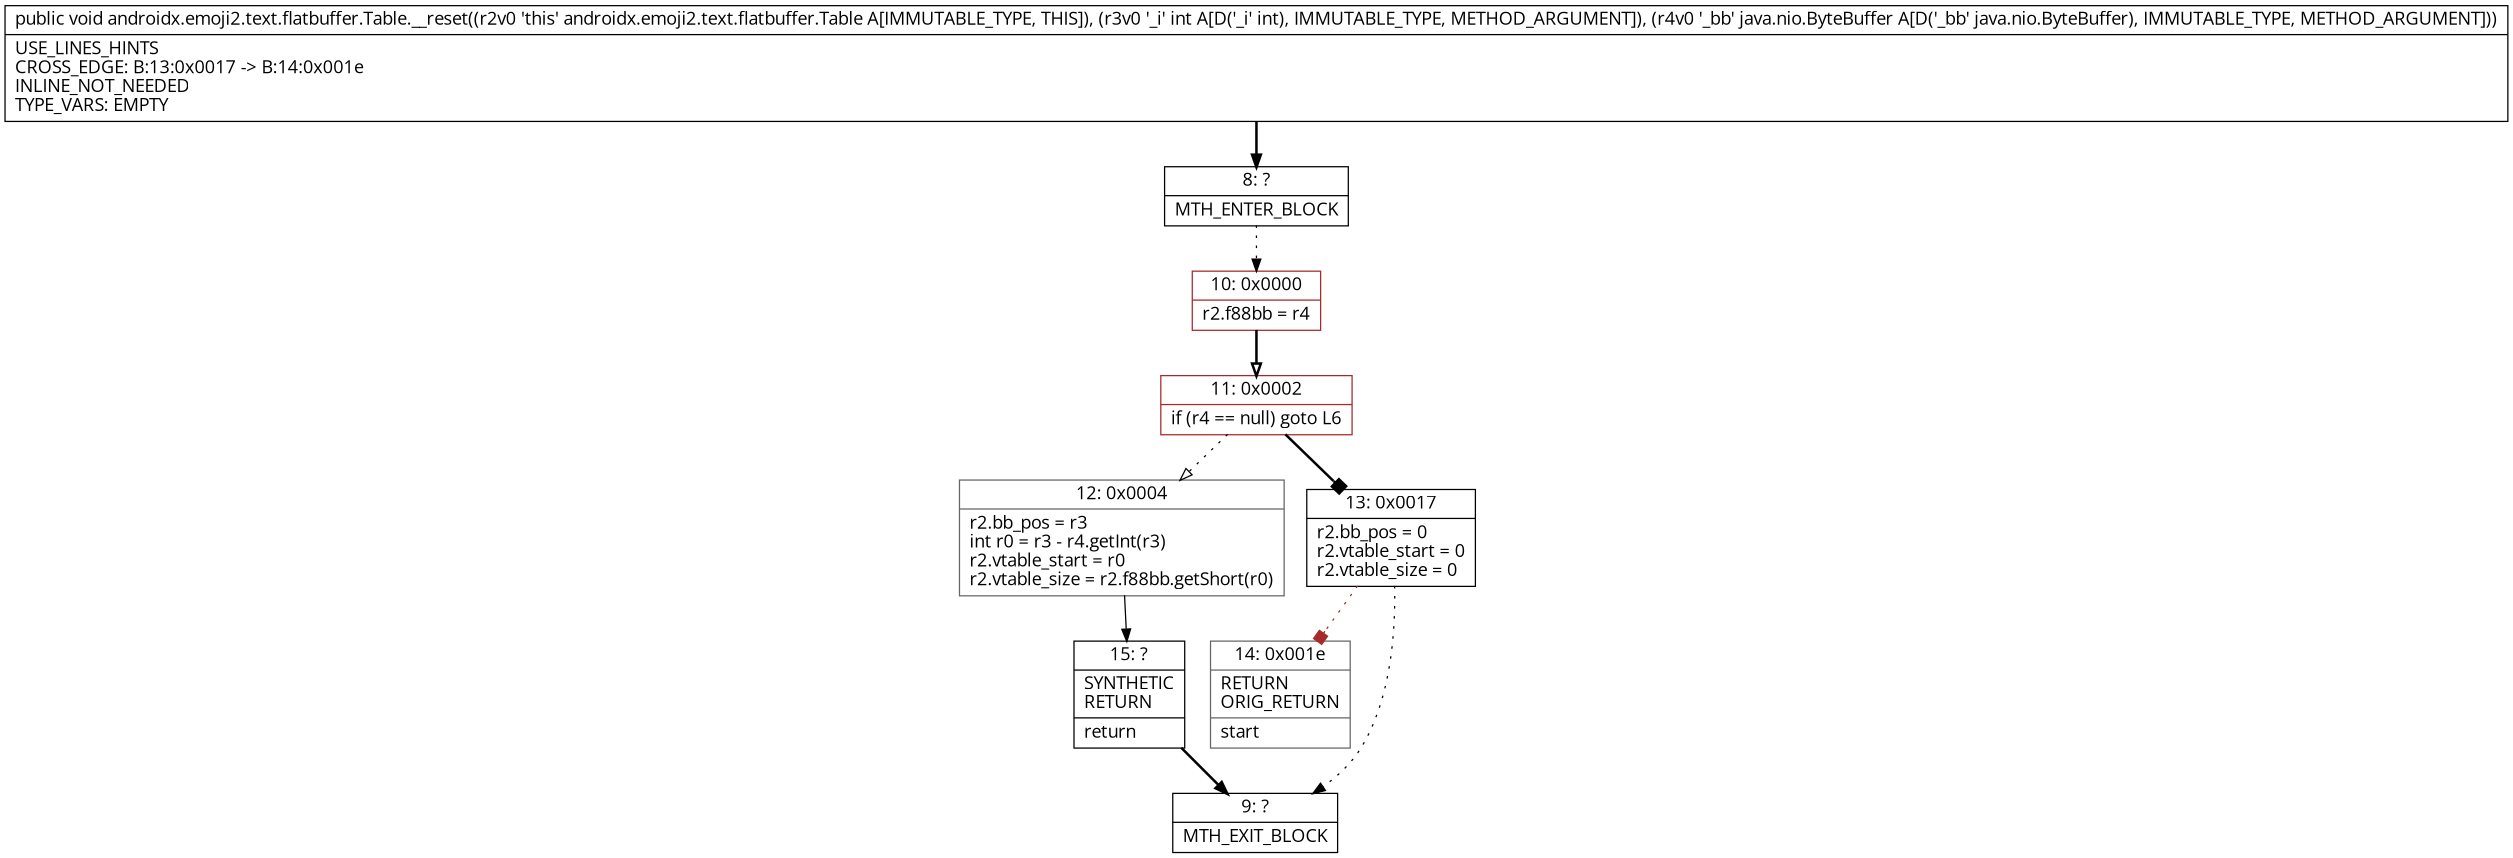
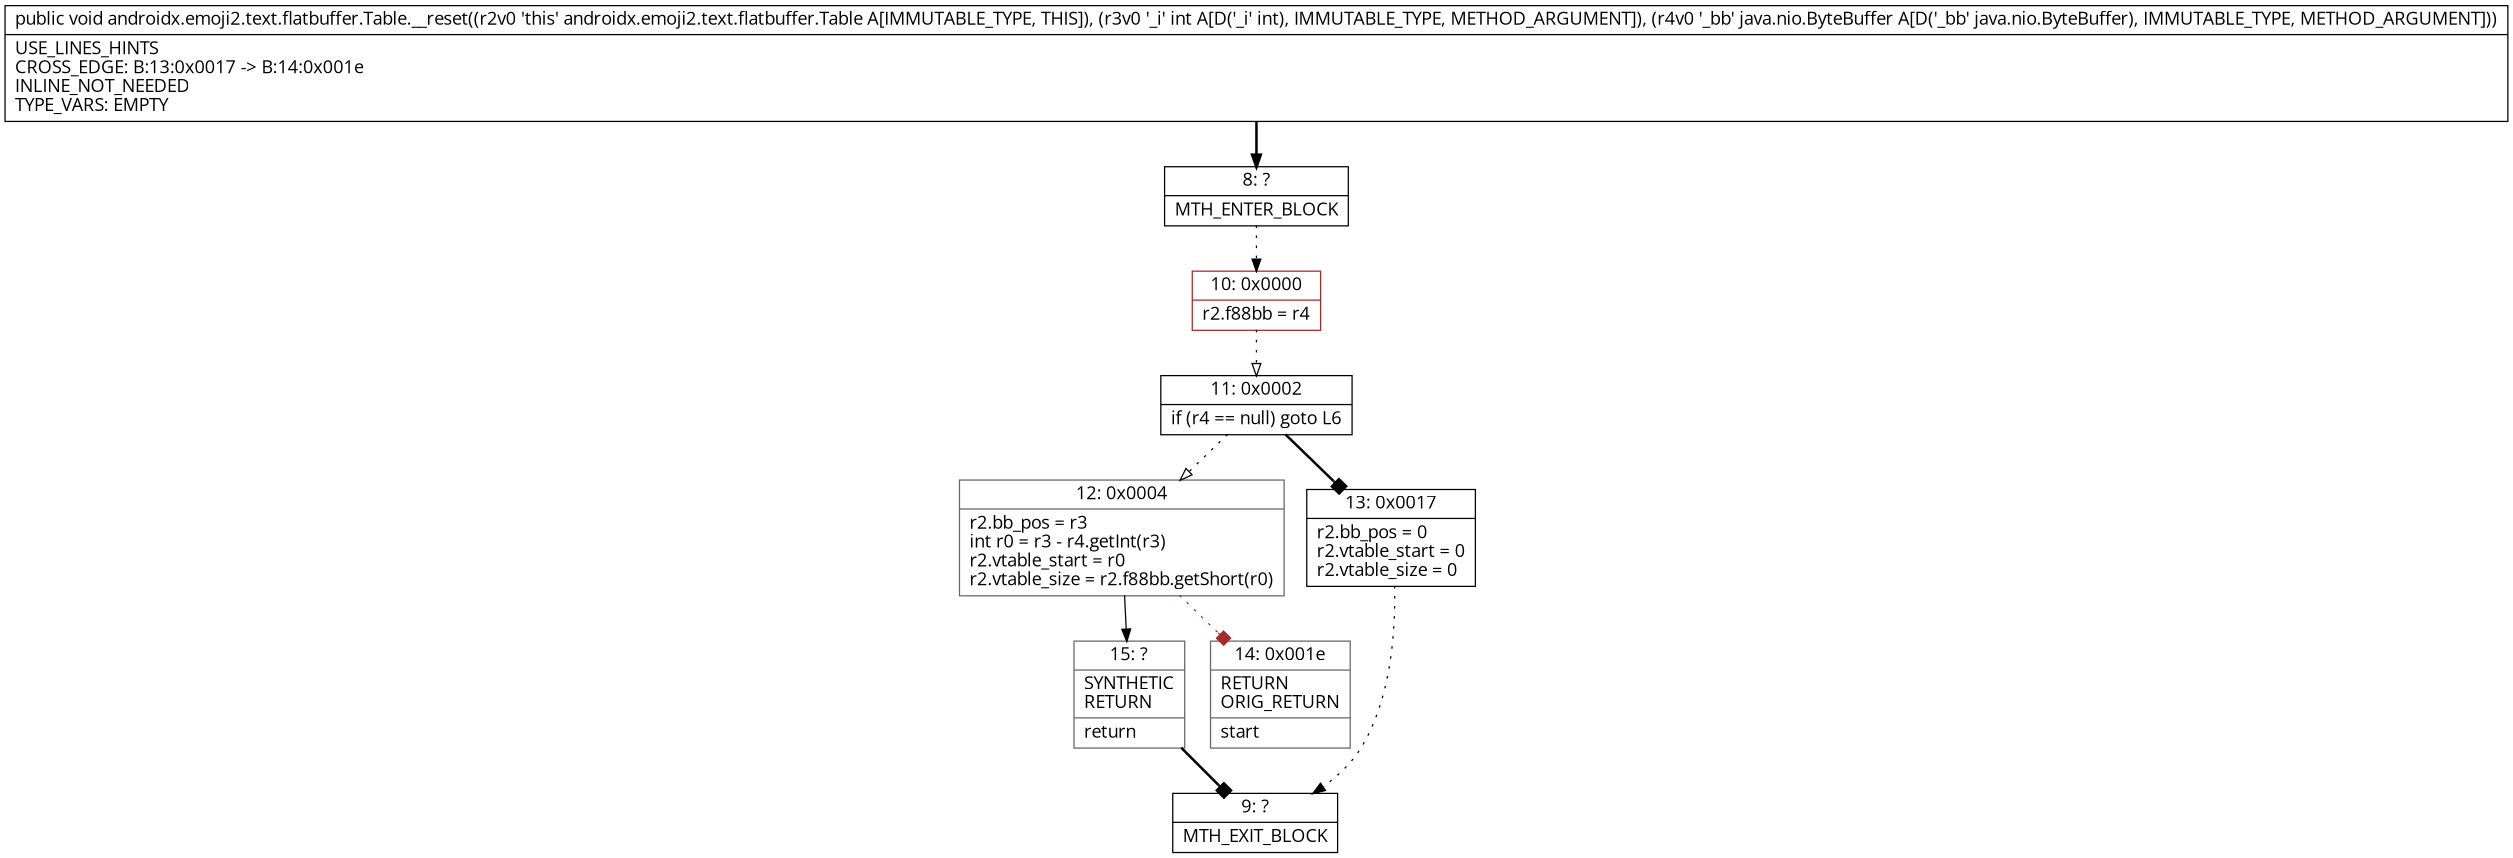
edge "10: 0x0000" -> "11: 0x0002": style bold -> dotted
node "11: 0x0002": color brown -> black
edge "13: 0x0017" -> "14: 0x001e": now "12: 0x0004" -> "14: 0x001e"
node "15: ?": color black -> gray40
edge "15: ?" -> "9: ?": arrowhead normal -> box
